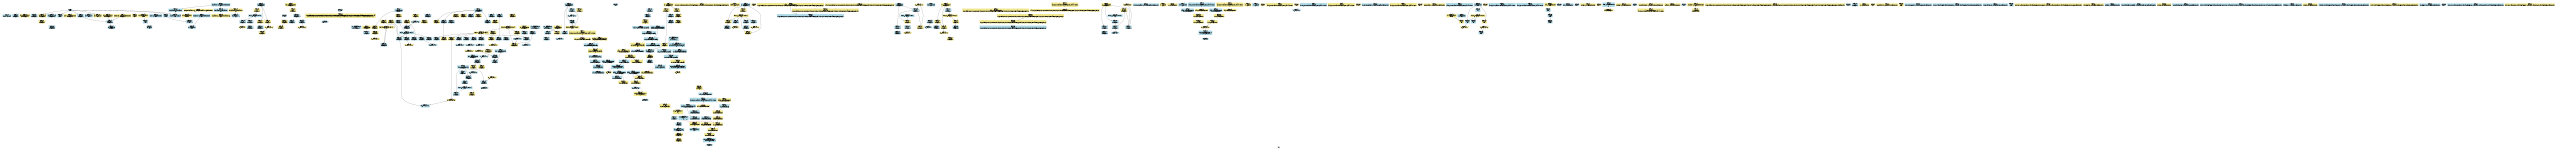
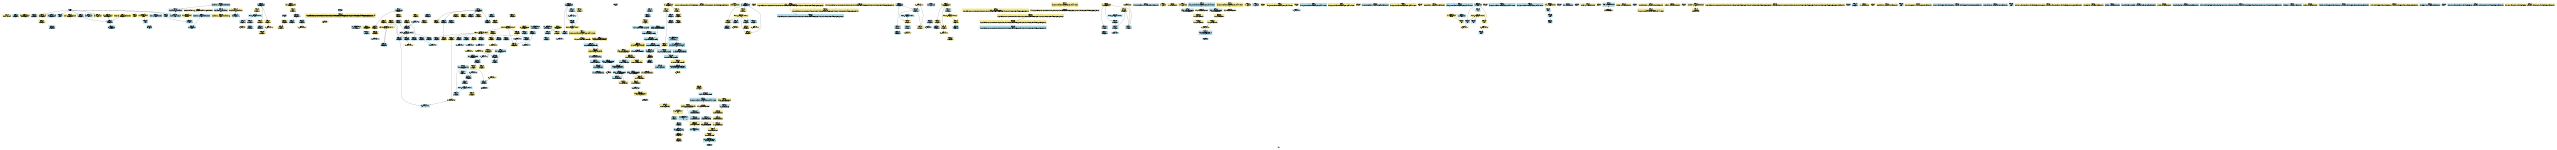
node "NodeID: 4": fillcolor lightblue -> khaki
node "NodeID: 132": fillcolor khaki -> lightblue
node "NodeID: 49": fillcolor lightblue -> khaki
node "NodeID: 90": fillcolor lightblue -> khaki
node "NodeID: 149": removed
node "NodeID: 556": fillcolor lightblue -> khaki
node "NodeID: 114": fillcolor lightblue -> khaki
node "NodeID: 405": fillcolor khaki -> lightblue
node "NodeID: 214": fillcolor lightblue -> khaki
node "NodeID: 243": text "_ZStoRRSt13_Ios_FmtflagsS_" -> "_ZStoRRSt13_NodeID_FmtflagsS_"
node "NodeID: 549": text "0th arg _ZNSt8ios_base9precisionEl" -> "0th global _ZNSt8ios_base9precisionEl"
node "NodeID: 68": fillcolor lightblue -> khaki
